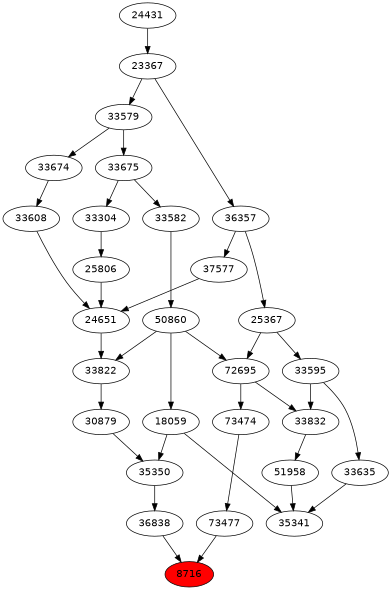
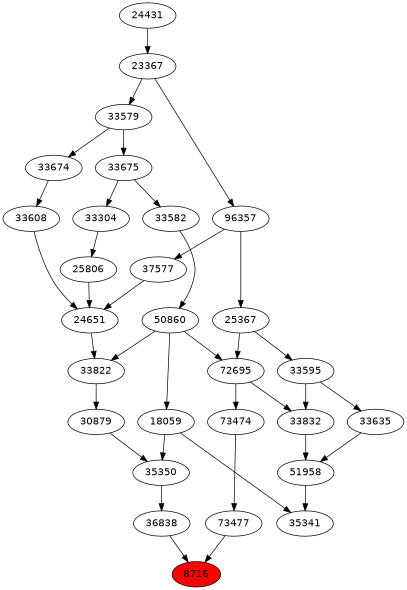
node "36357": label "36357" -> "96357"
edge "33635" -> "35341": now "33635" -> "51958"
